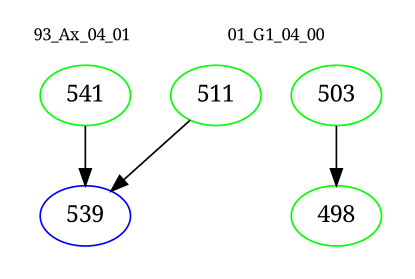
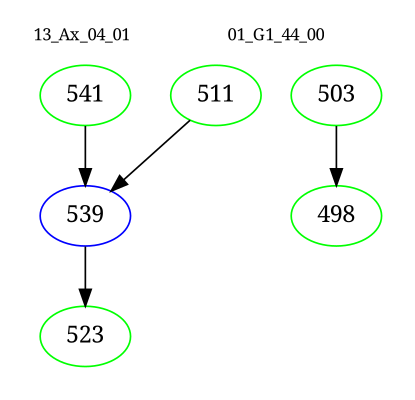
cluster "93_Ax_04_01": label "93_Ax_04_01" -> "13_Ax_04_01"
cluster "01_G1_04_00": label "01_G1_04_00" -> "01_G1_44_00"
node "523": added
